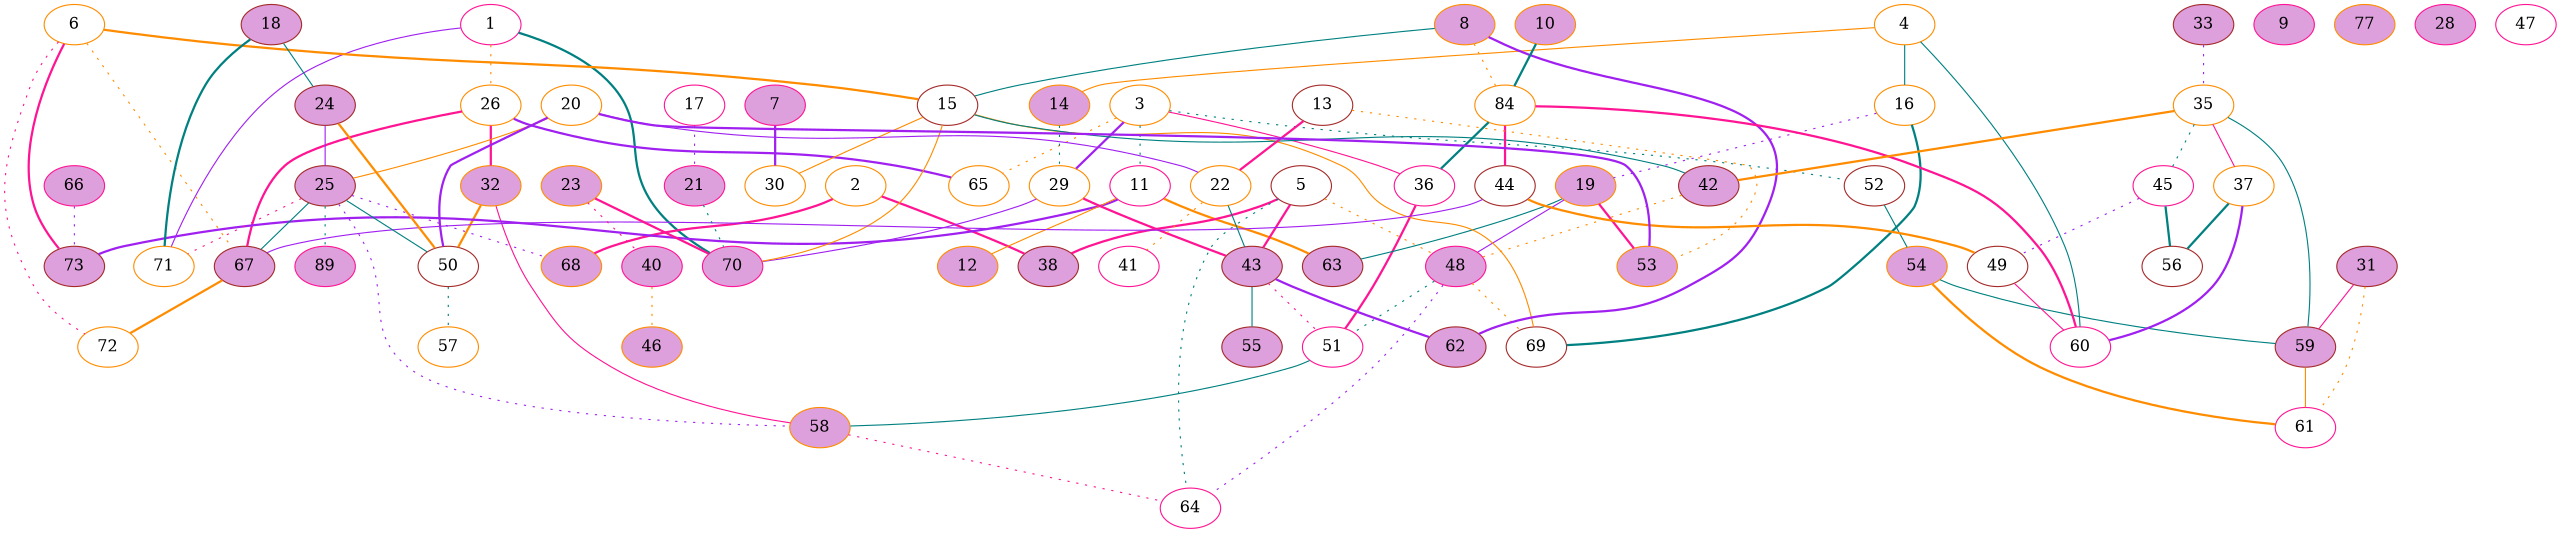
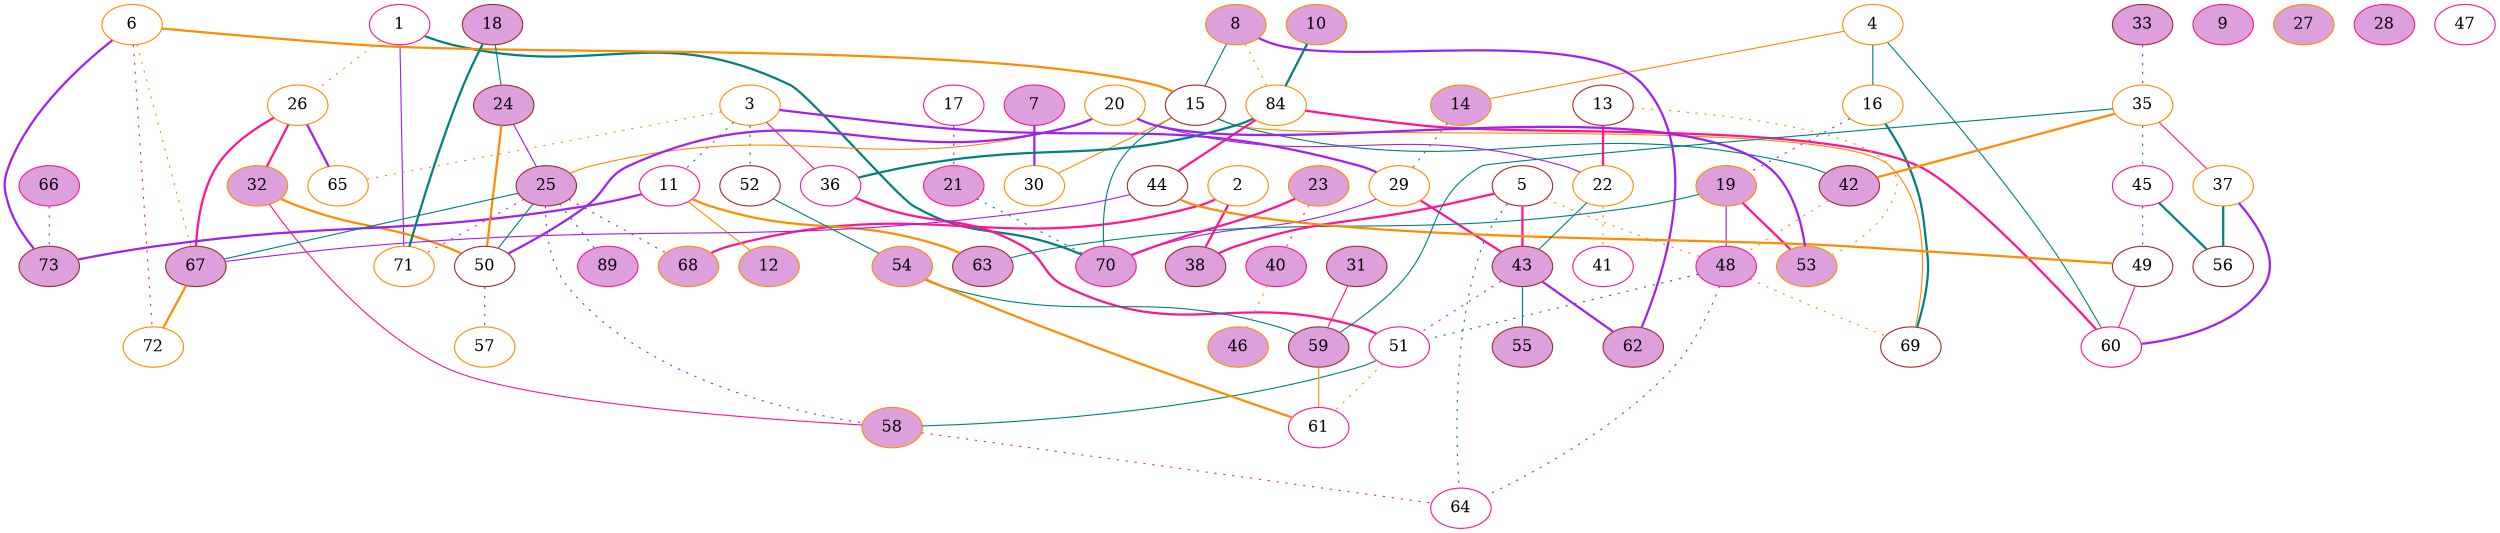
node "77": label "77" -> "27"
edge "6" -- "73": color deeppink -> purple
edge "15" -- "70": color darkorange -> teal
edge "31" -- "61": now "51" -- "61"
